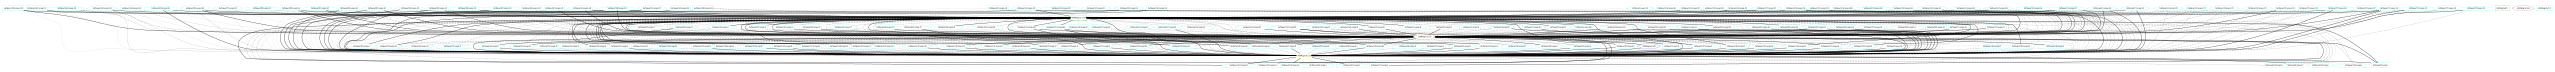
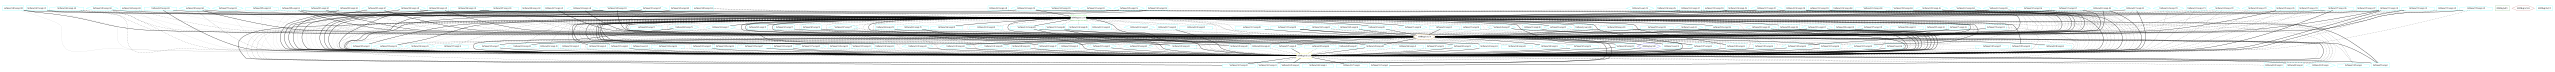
edge "ASMReg('eax').114" -- "VarName('t113',temp).84": style bold -> dashed
